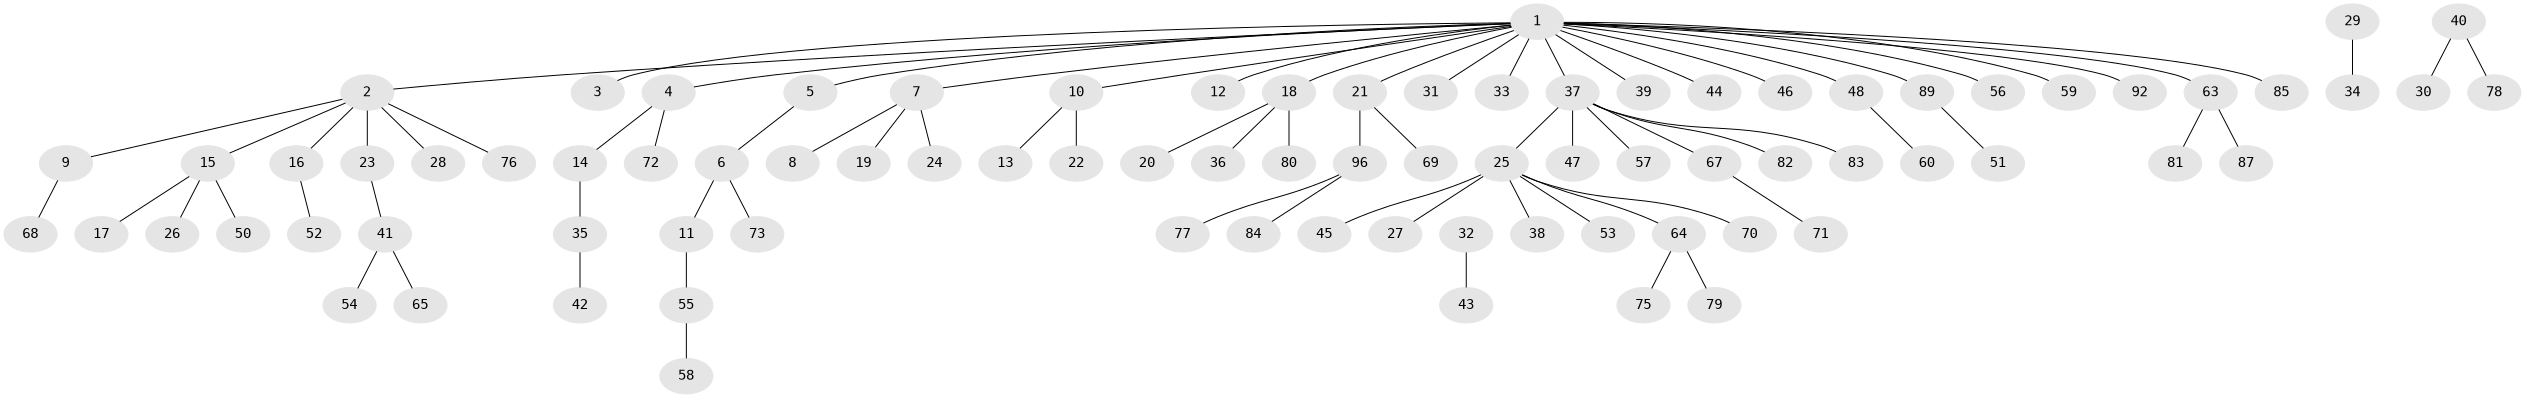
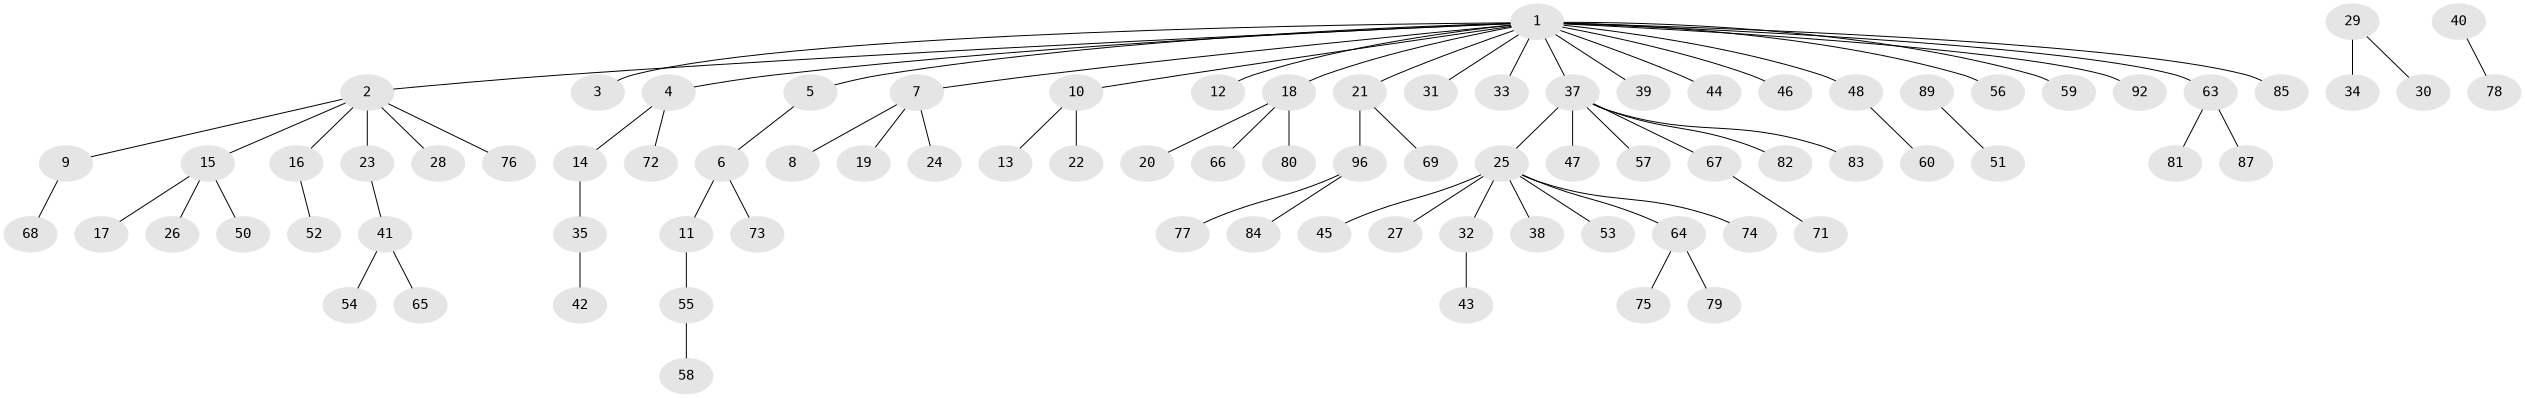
edge "1" -- "89": removed
edge "40" -- "30": now "29" -- "30"
node "36": label "36" -> "66"
edge "25" -- "32": added
node "70": label "70" -> "74"
